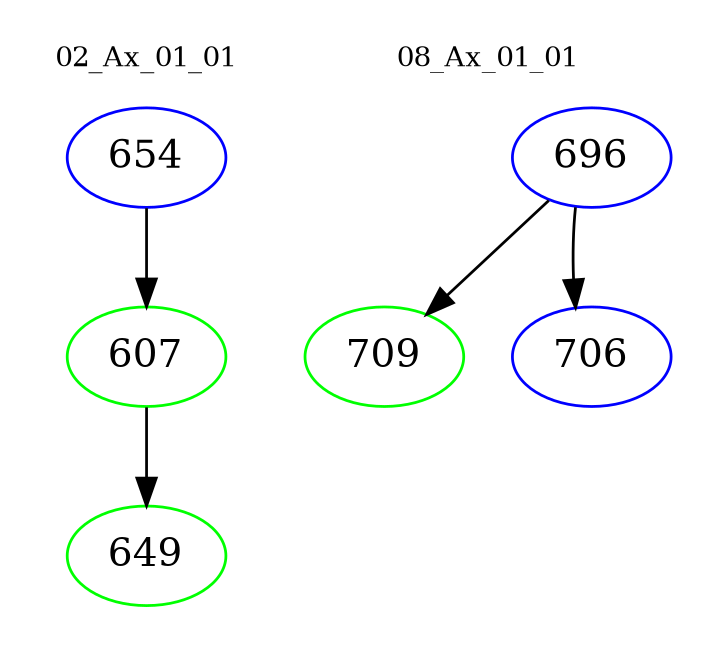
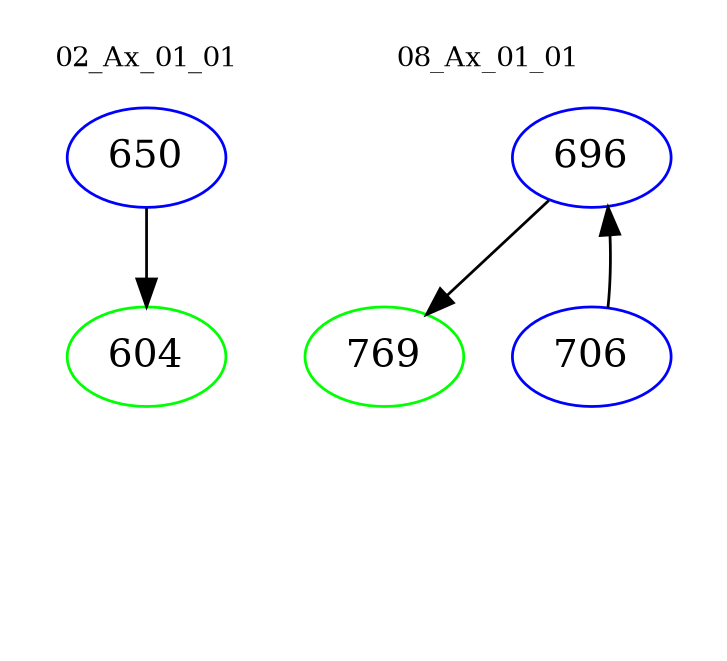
node "654": label "654" -> "650"
edge "696" -> "706": reversed
node "607": label "607" -> "604"
node "709": label "709" -> "769"
node "649": removed
